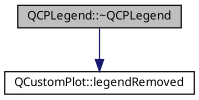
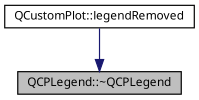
edge "QCPLegend::~QCPLegend" -> "QCustomPlot::legendRemoved": reversed
